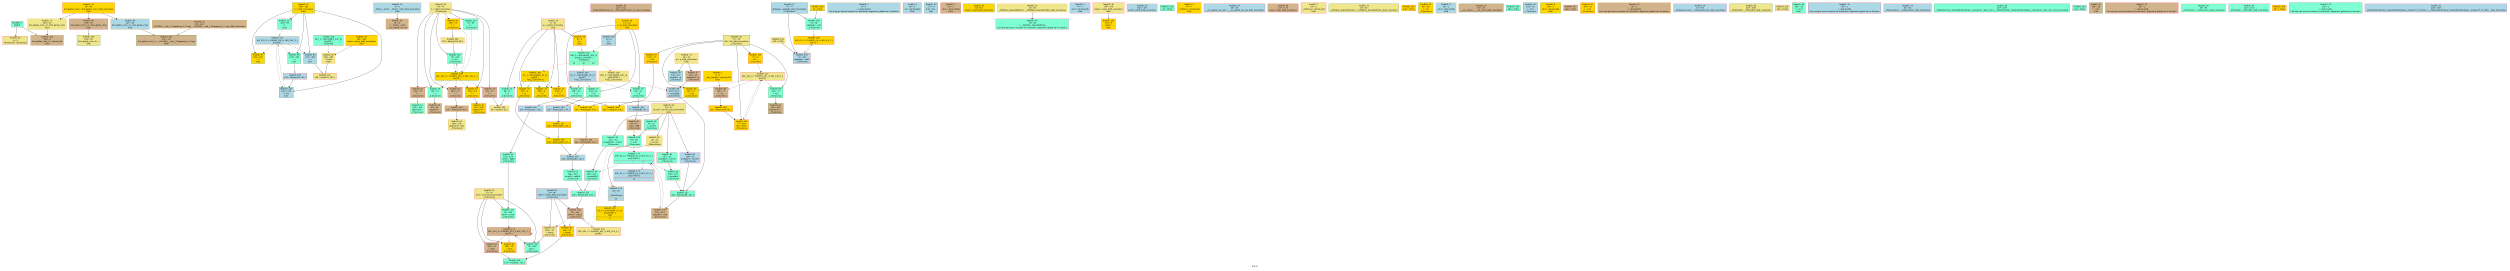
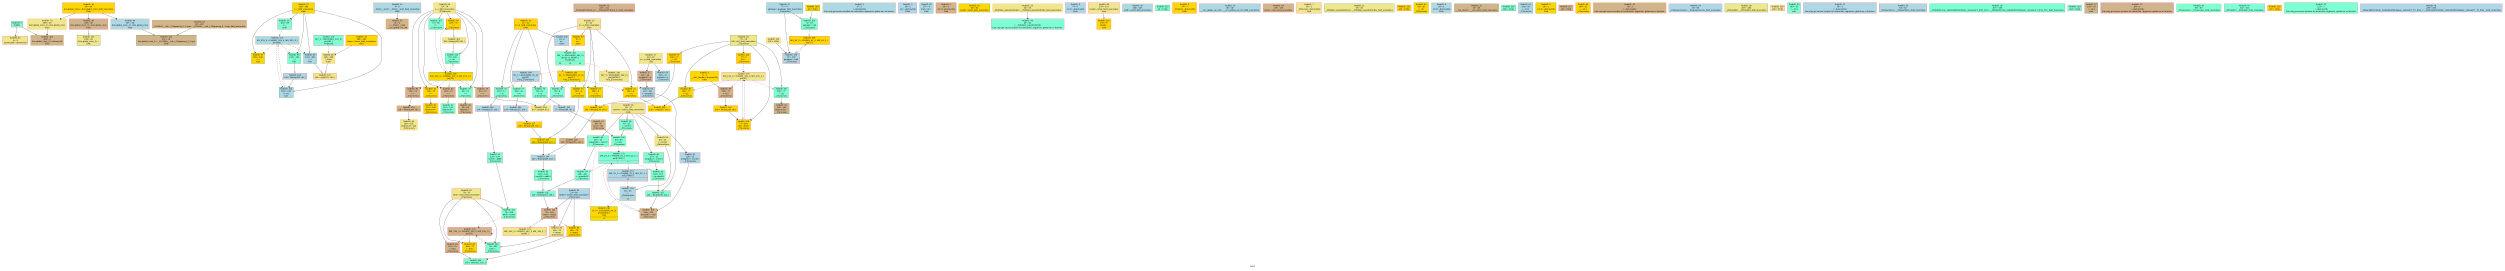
edge "NodeID: 61" -> "NodeID: 152": now "NodeID: 61" -> "NodeID: 109"
